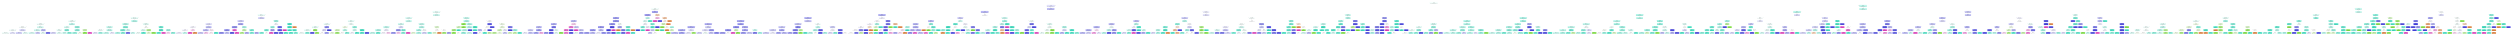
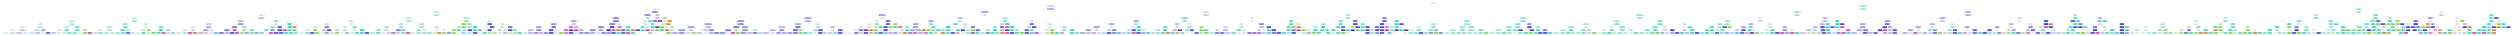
node "gini = 0.0 samples = 4 value = [0, 0, 4, 0, 0]": removed
node "gini = 0.17 samples = 6 value = [0, 0, 10, 0, 1]": fillcolor #4de8cb -> #b5b4f5
node "gini = 0.23 samples = 13 value = [0, 1, 0, 14, 1]": added
